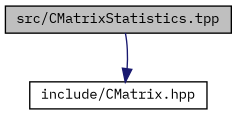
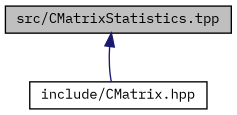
edge "src/CMatrixStatistics.tpp" -> "include/CMatrix.hpp": reversed
